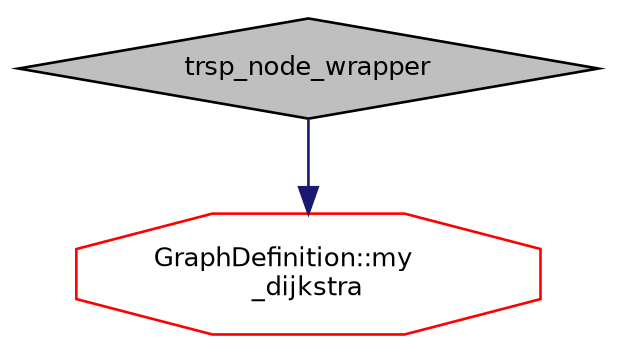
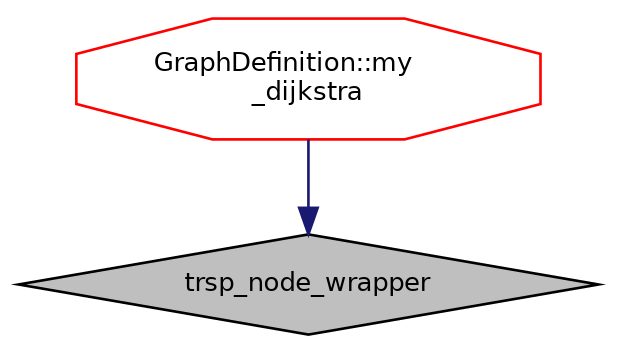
edge "trsp_node_wrapper" -> "GraphDefinition::my _dijkstra": reversed
